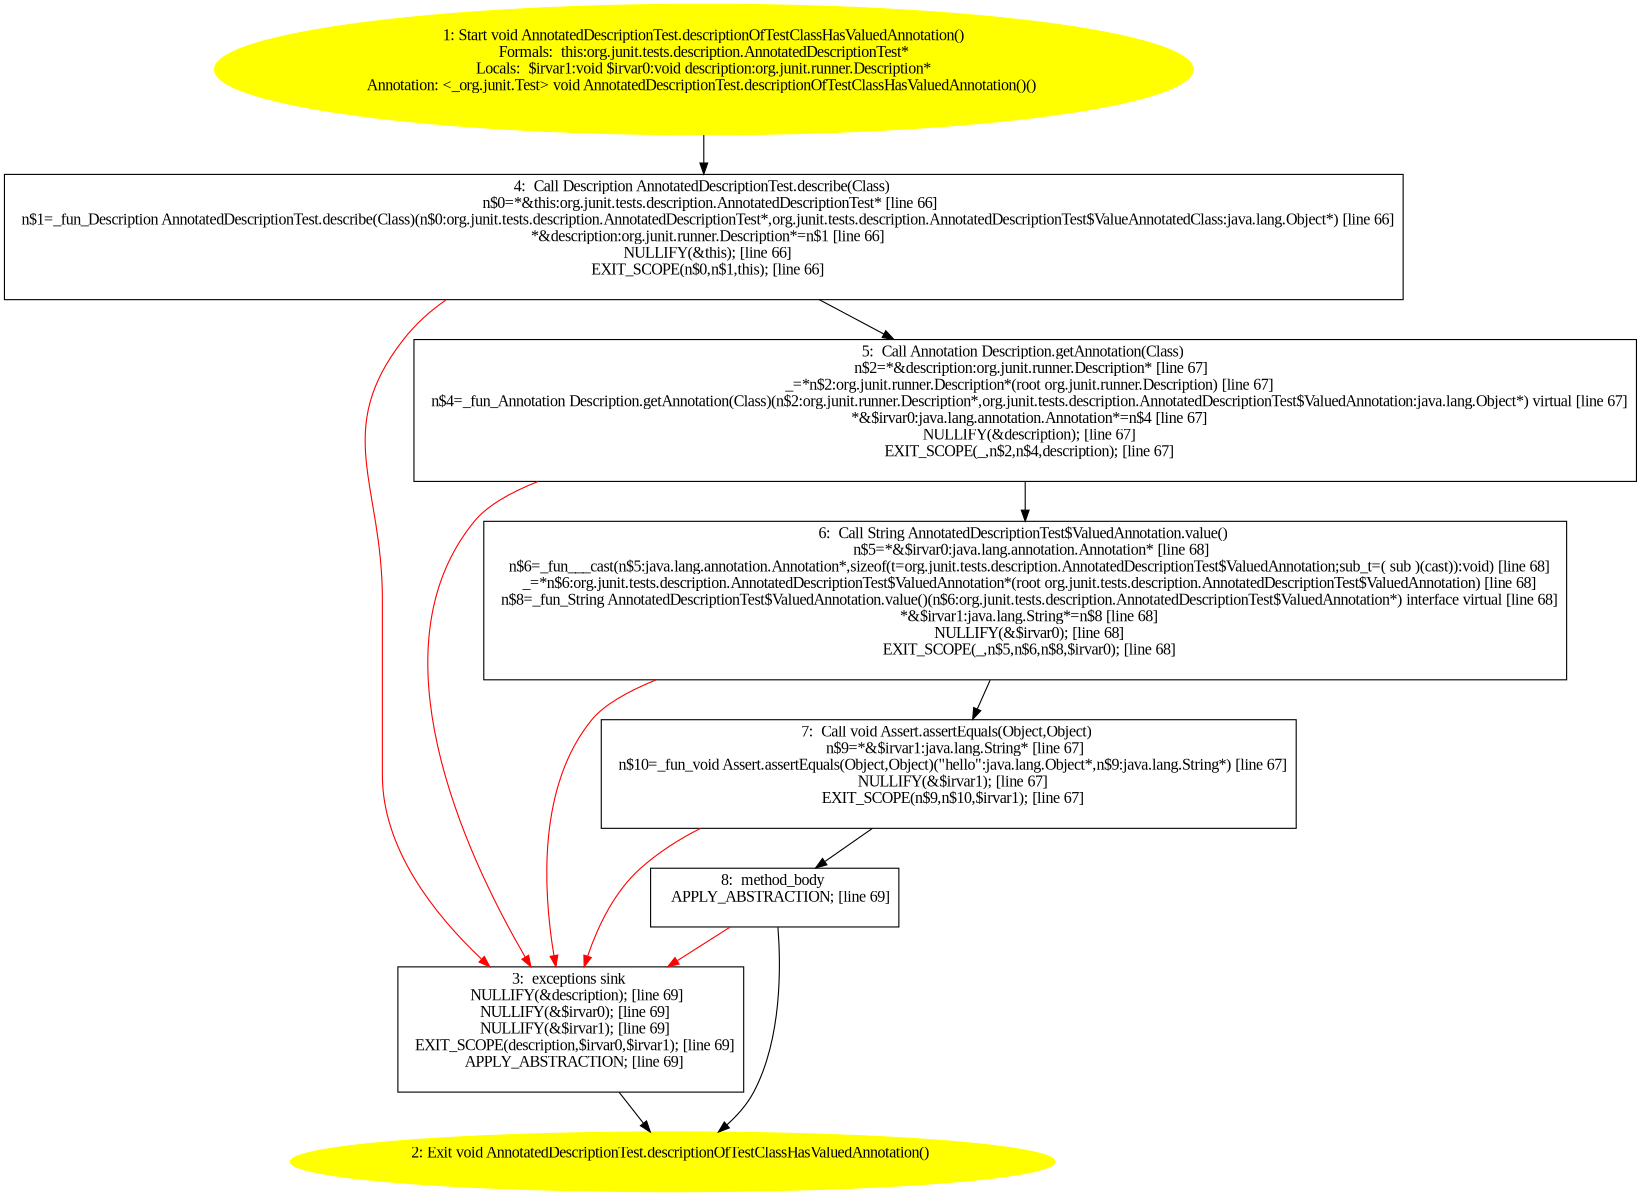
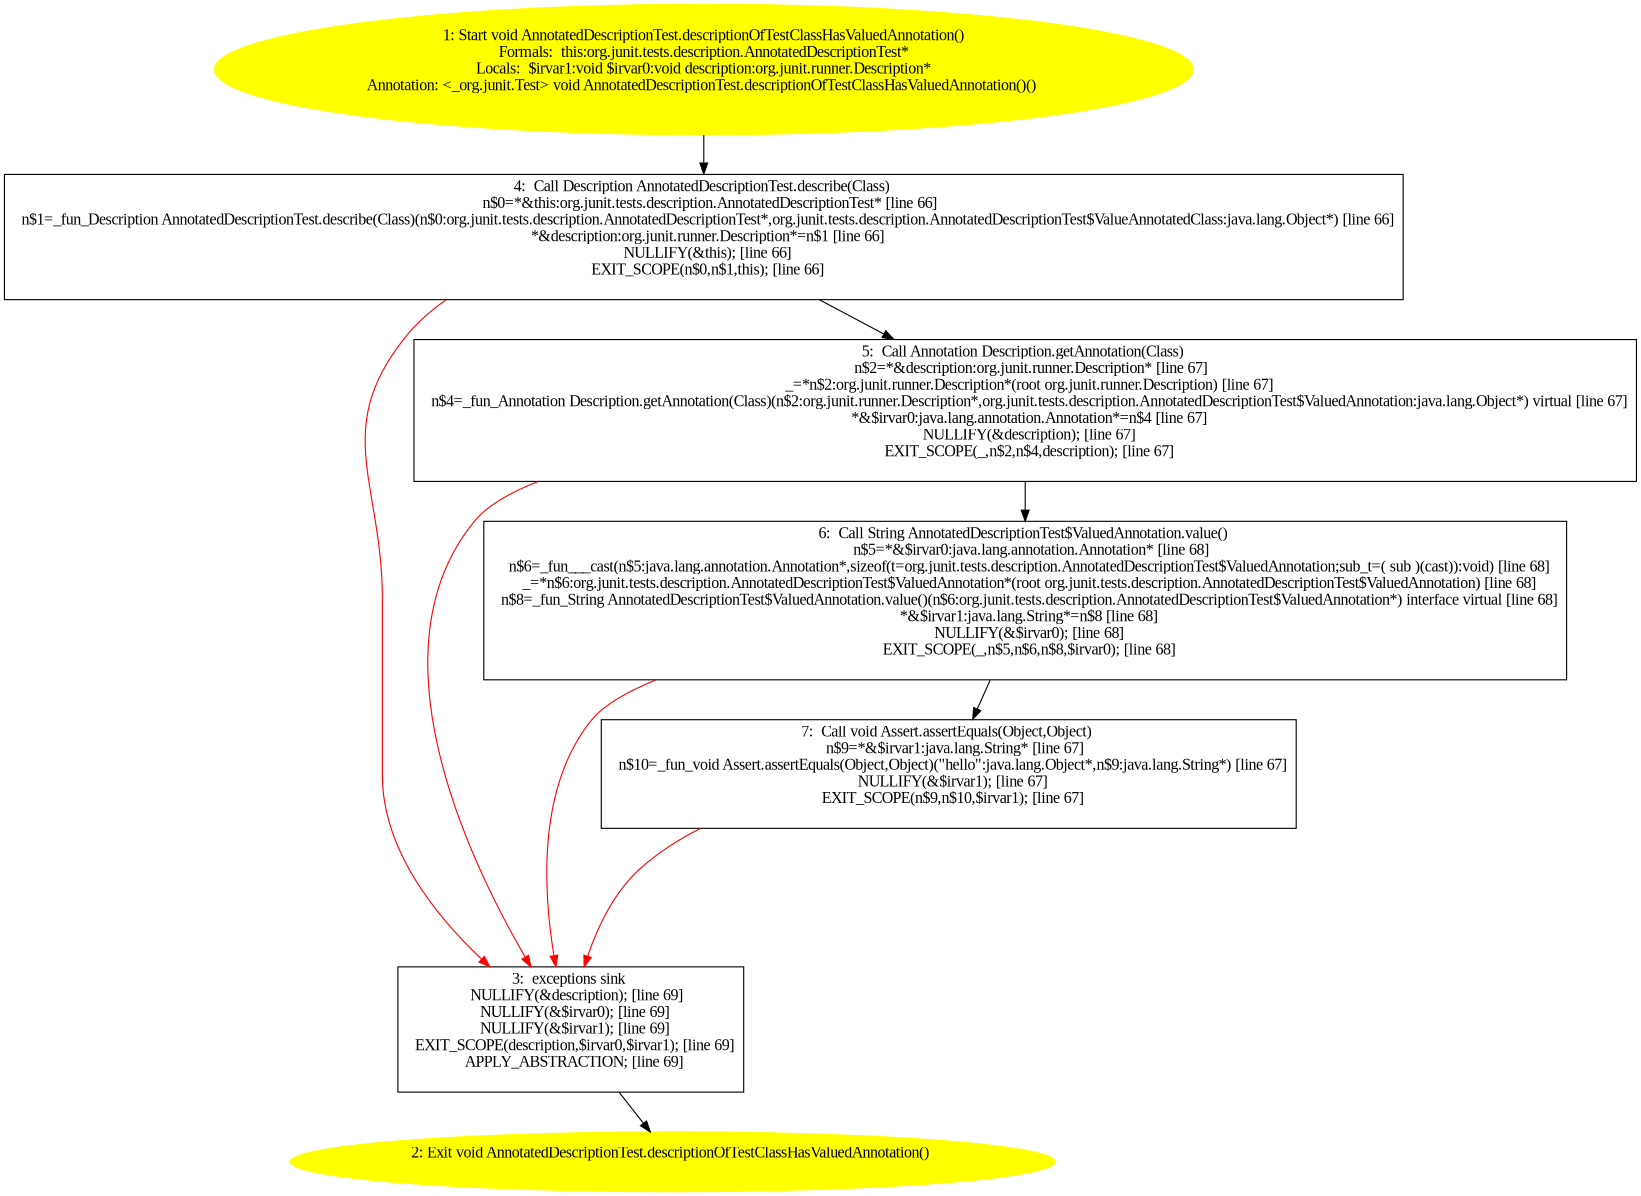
node "8:  method_body APPLY_ABSTRACTION; [line 69]": removed
